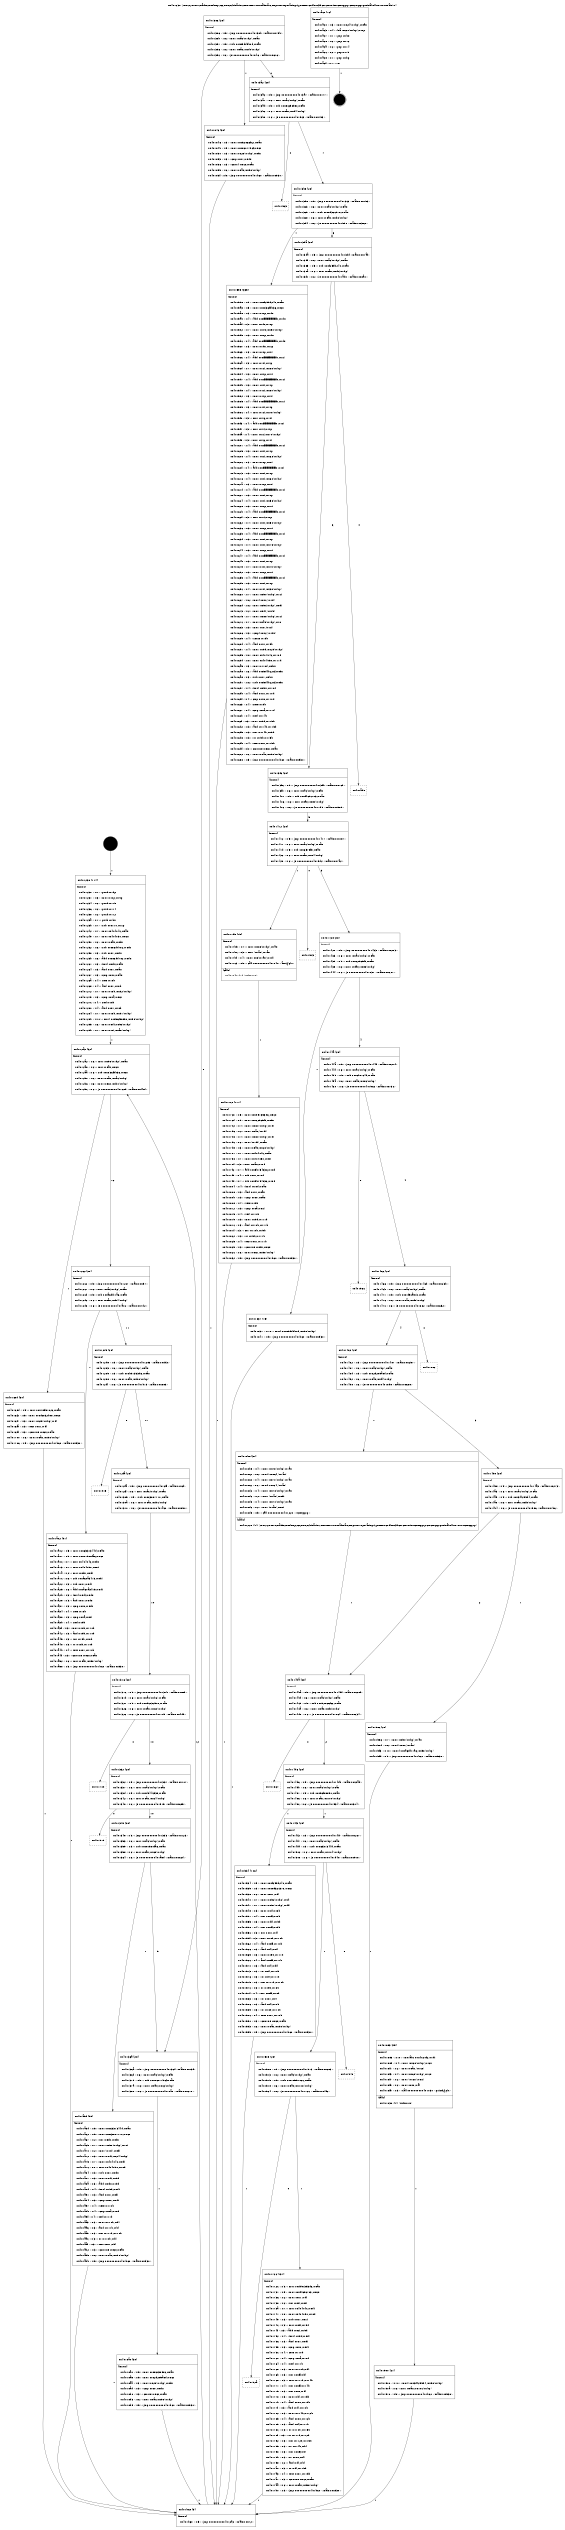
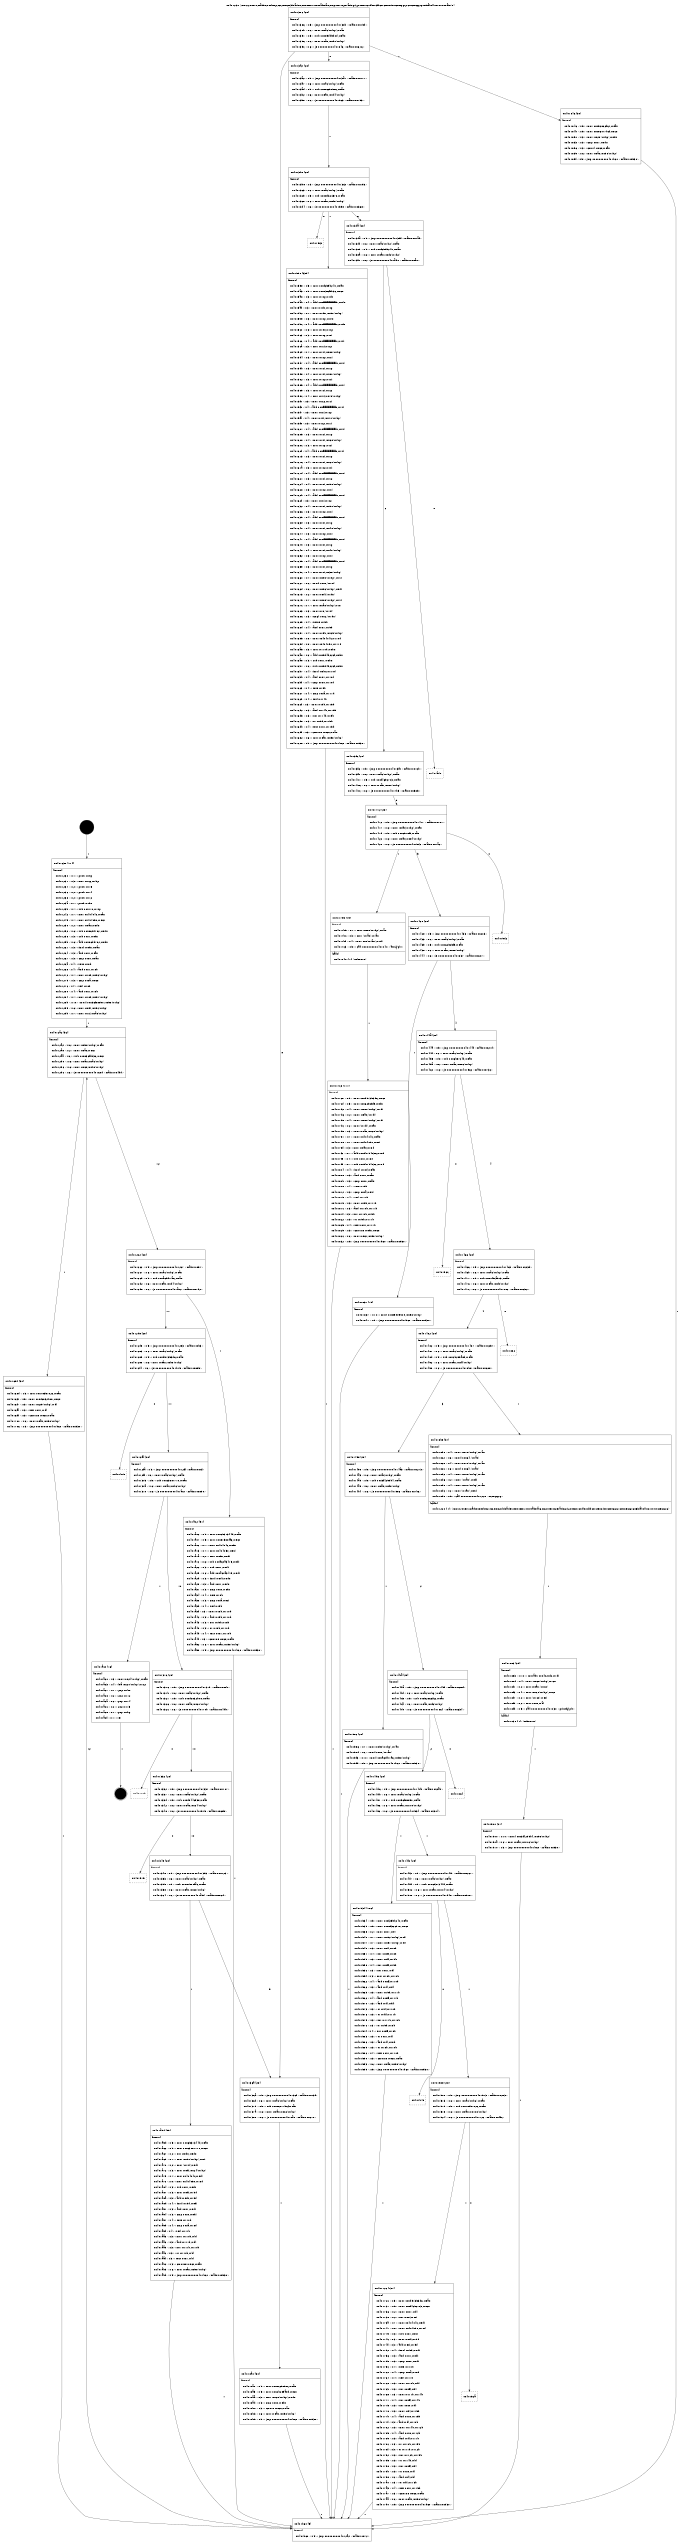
edge "0x4013a2 [28]" -> "0x4019c3": now "0x4013be [28]" -> "0x4019c3"
edge "0x4012fa [28]" -> "0x401ac0 [16]": added, label "1"
edge "0x4018be [37]" -> "0x4014ba [28]": now "0x4018be [37]" -> "0x4018e3 [29]"
